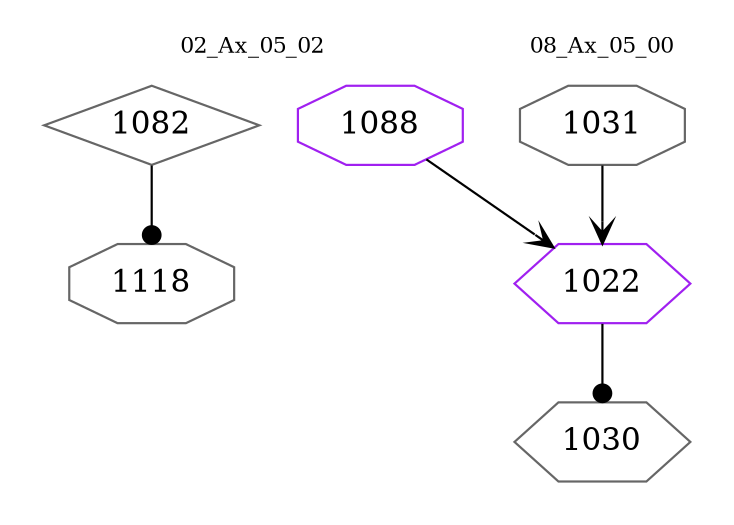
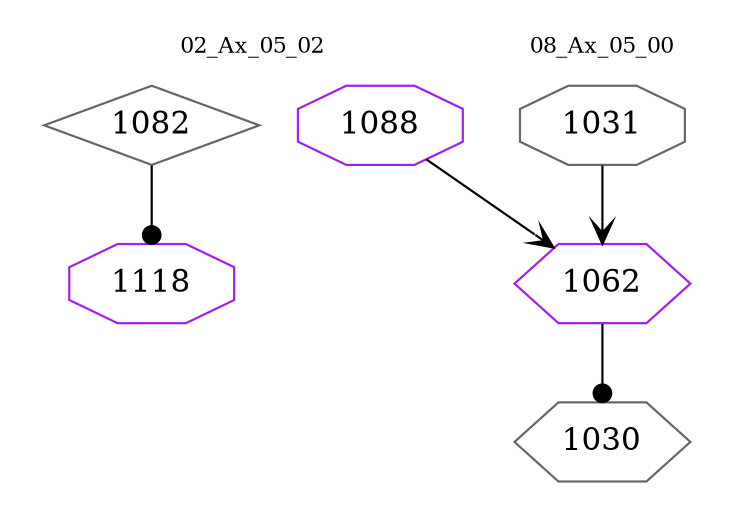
node "1118": color gray40 -> purple
node "1022": label "1022" -> "1062"
